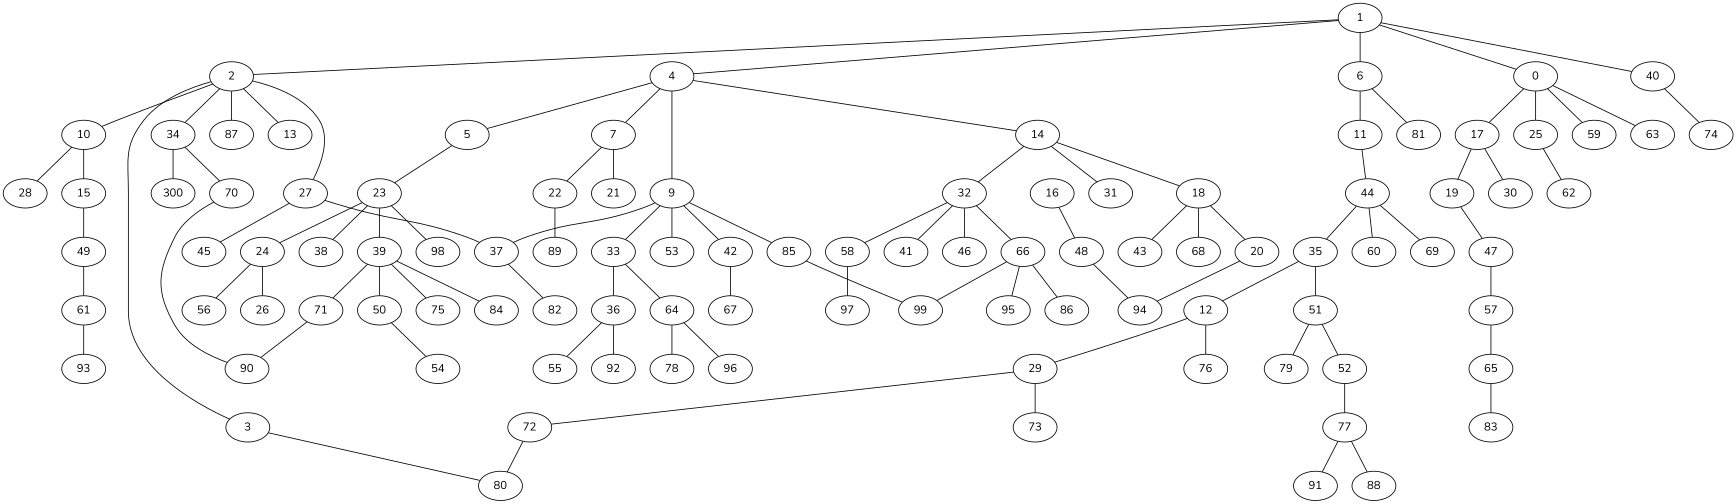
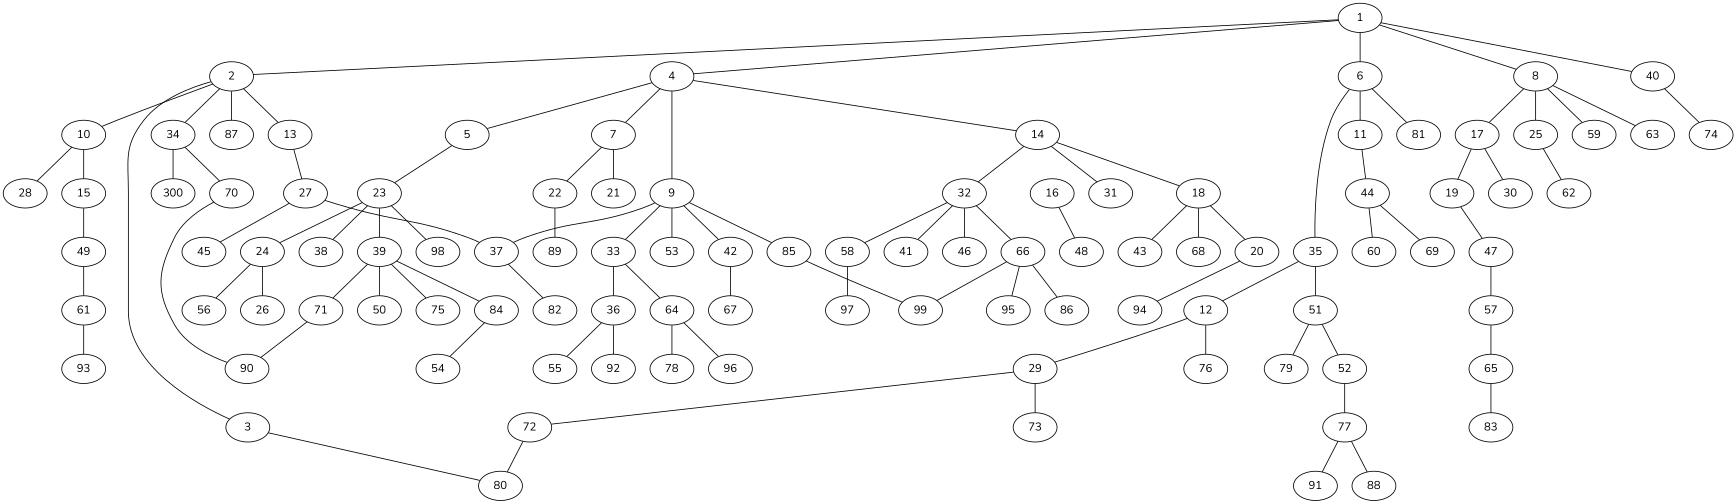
node "0": label "0" -> "8"
edge "2" -- "27": now "13" -- "27"
edge "44" -- "35": now "6" -- "35"
edge "48" -- "94": removed
edge "50" -- "54": now "84" -- "54"
